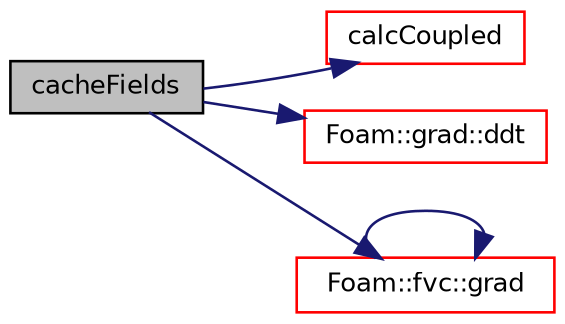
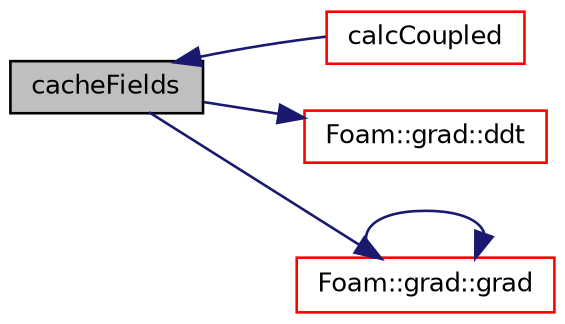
edge "cacheFields" -> "calcCoupled": reversed
node "Foam::fvc::grad": label "Foam::fvc::grad" -> "Foam::grad::grad"
